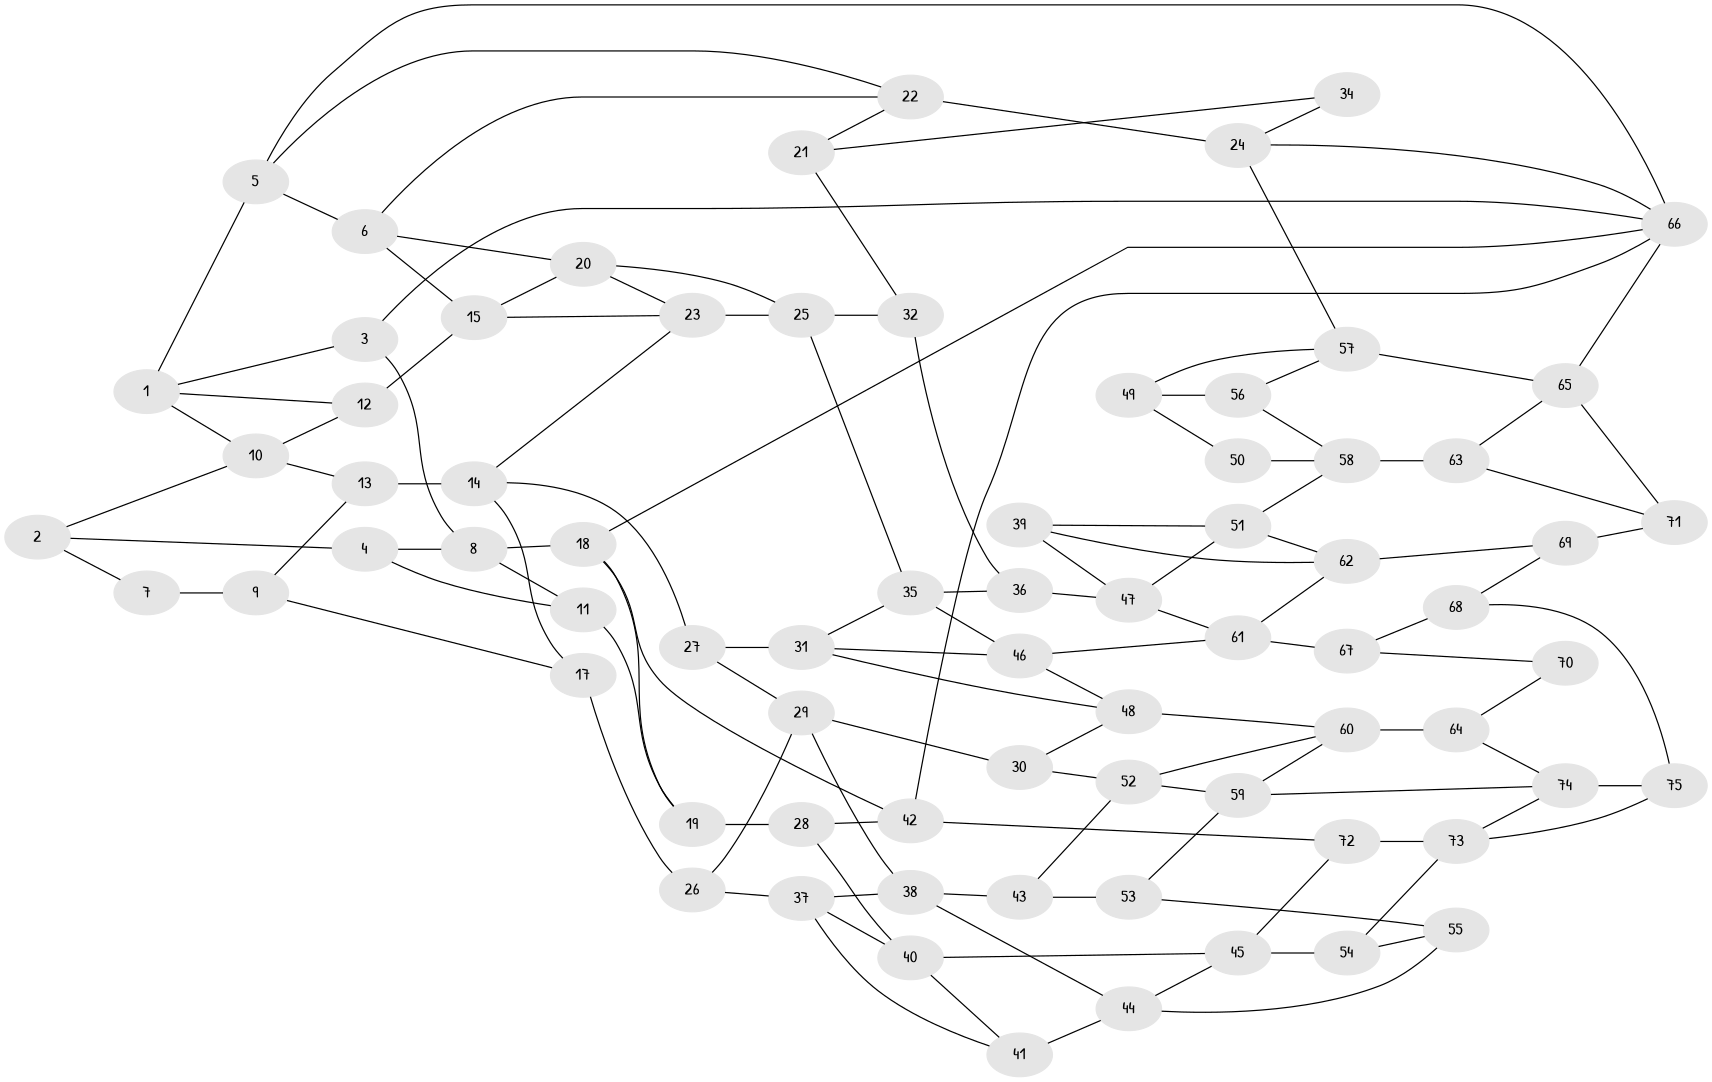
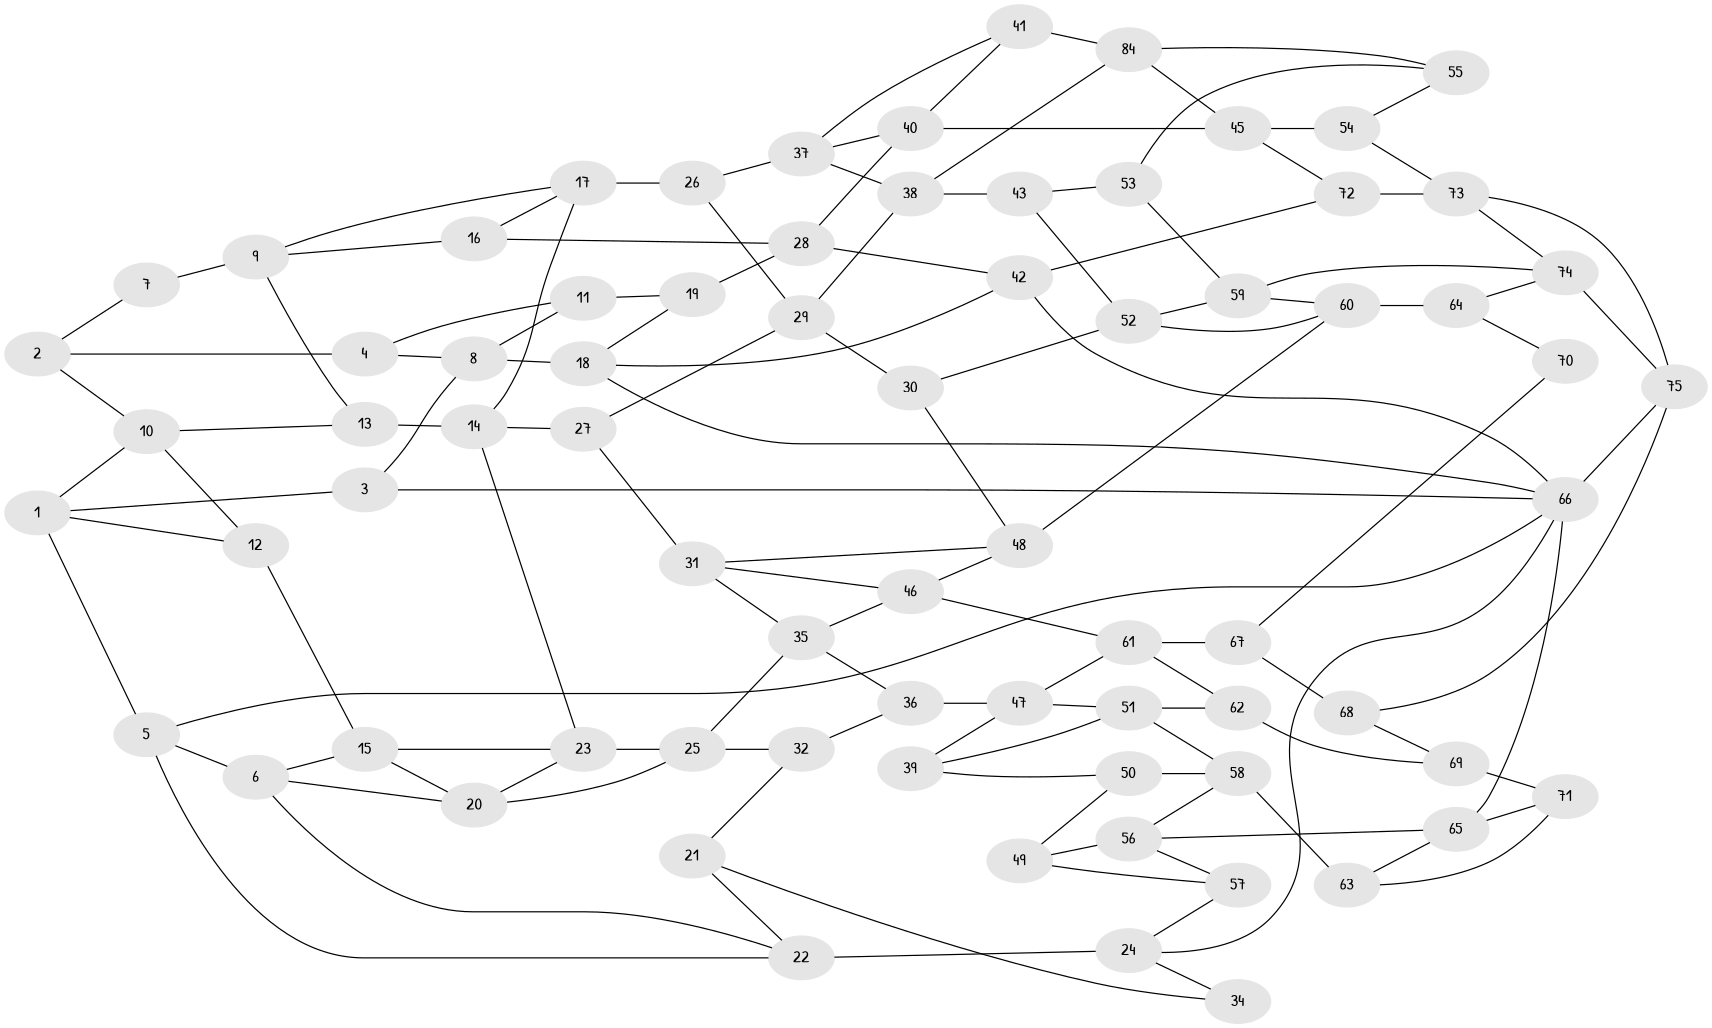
node "16": added
edge "57" -- "65": now "56" -- "65"
edge "75" -- "66": added
edge "39" -- "62": now "39" -- "50"
node "44": label "44" -> "84"
